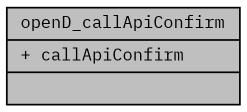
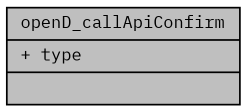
node "openD_callApiConfirm": text "+ callApiConfirm" -> "+ type"
